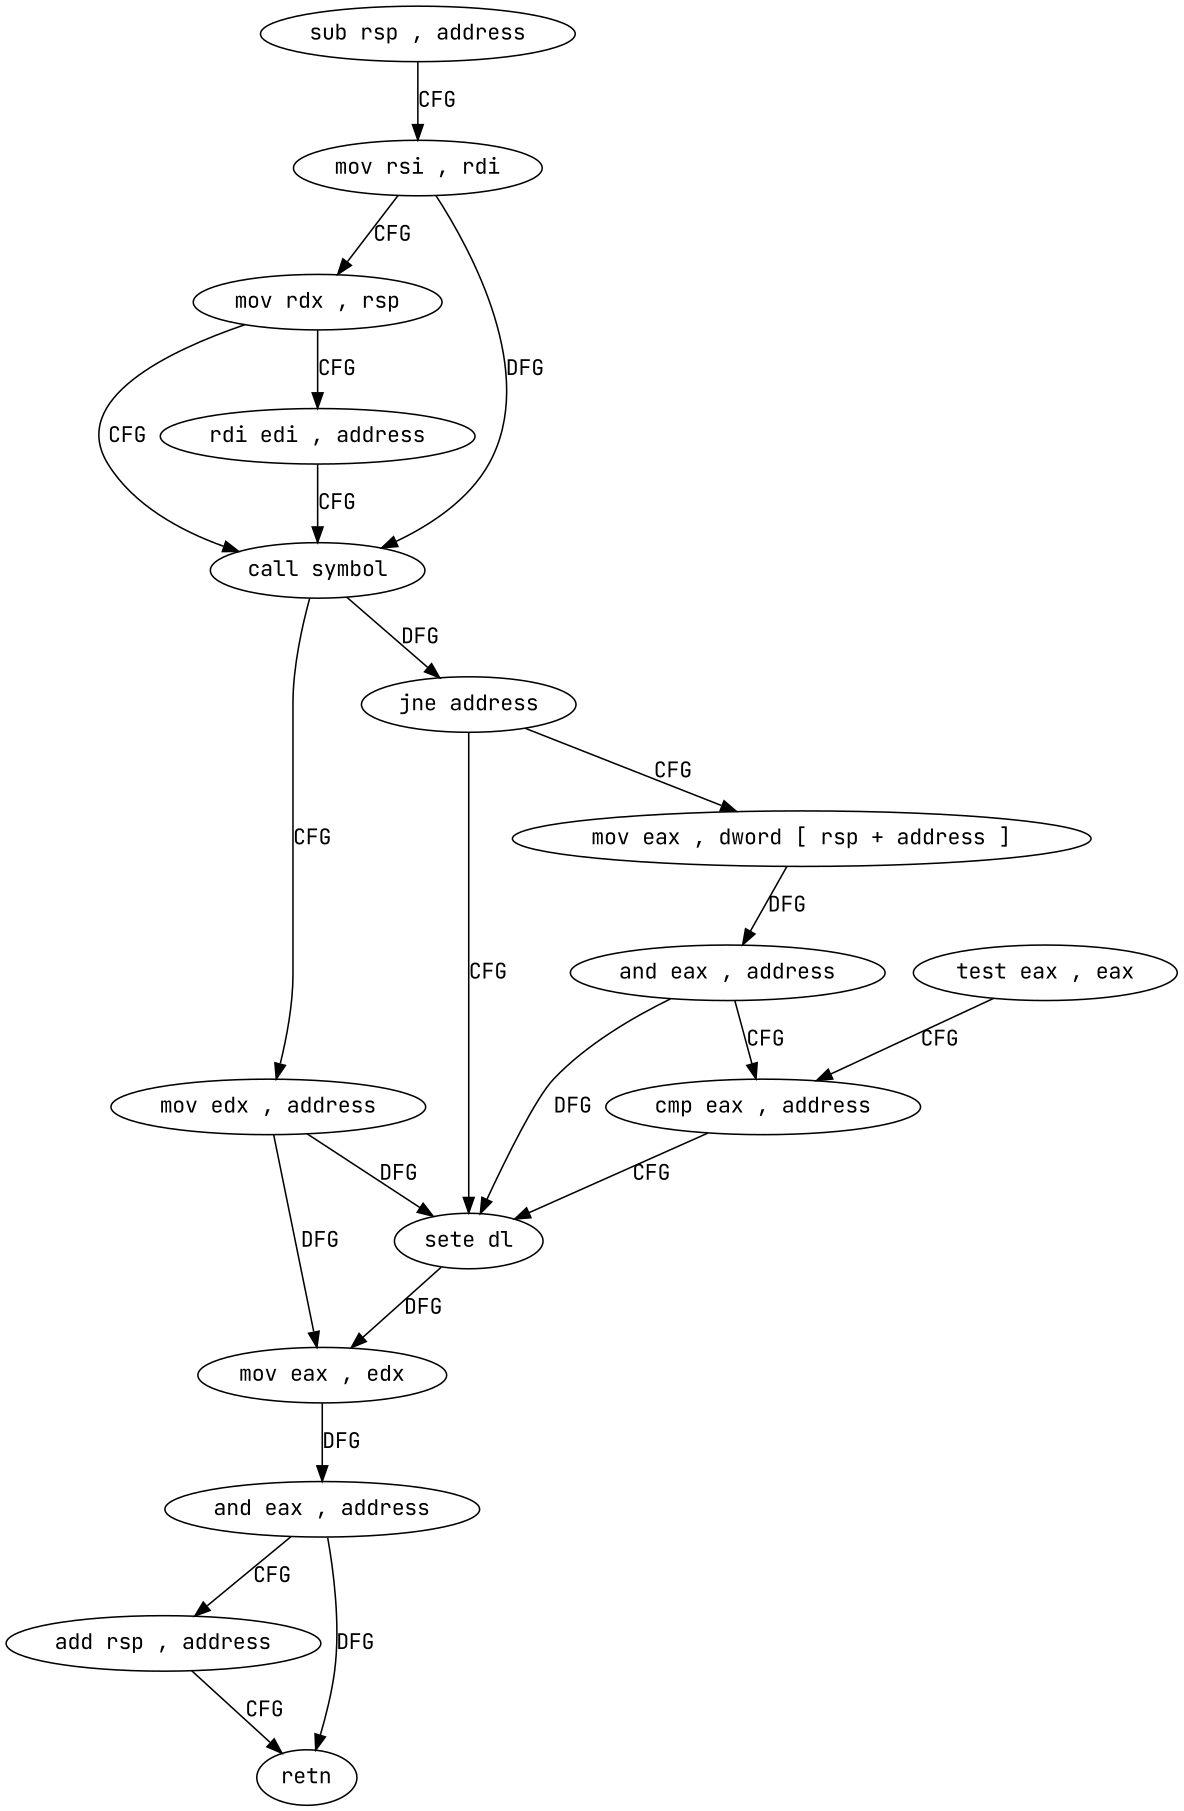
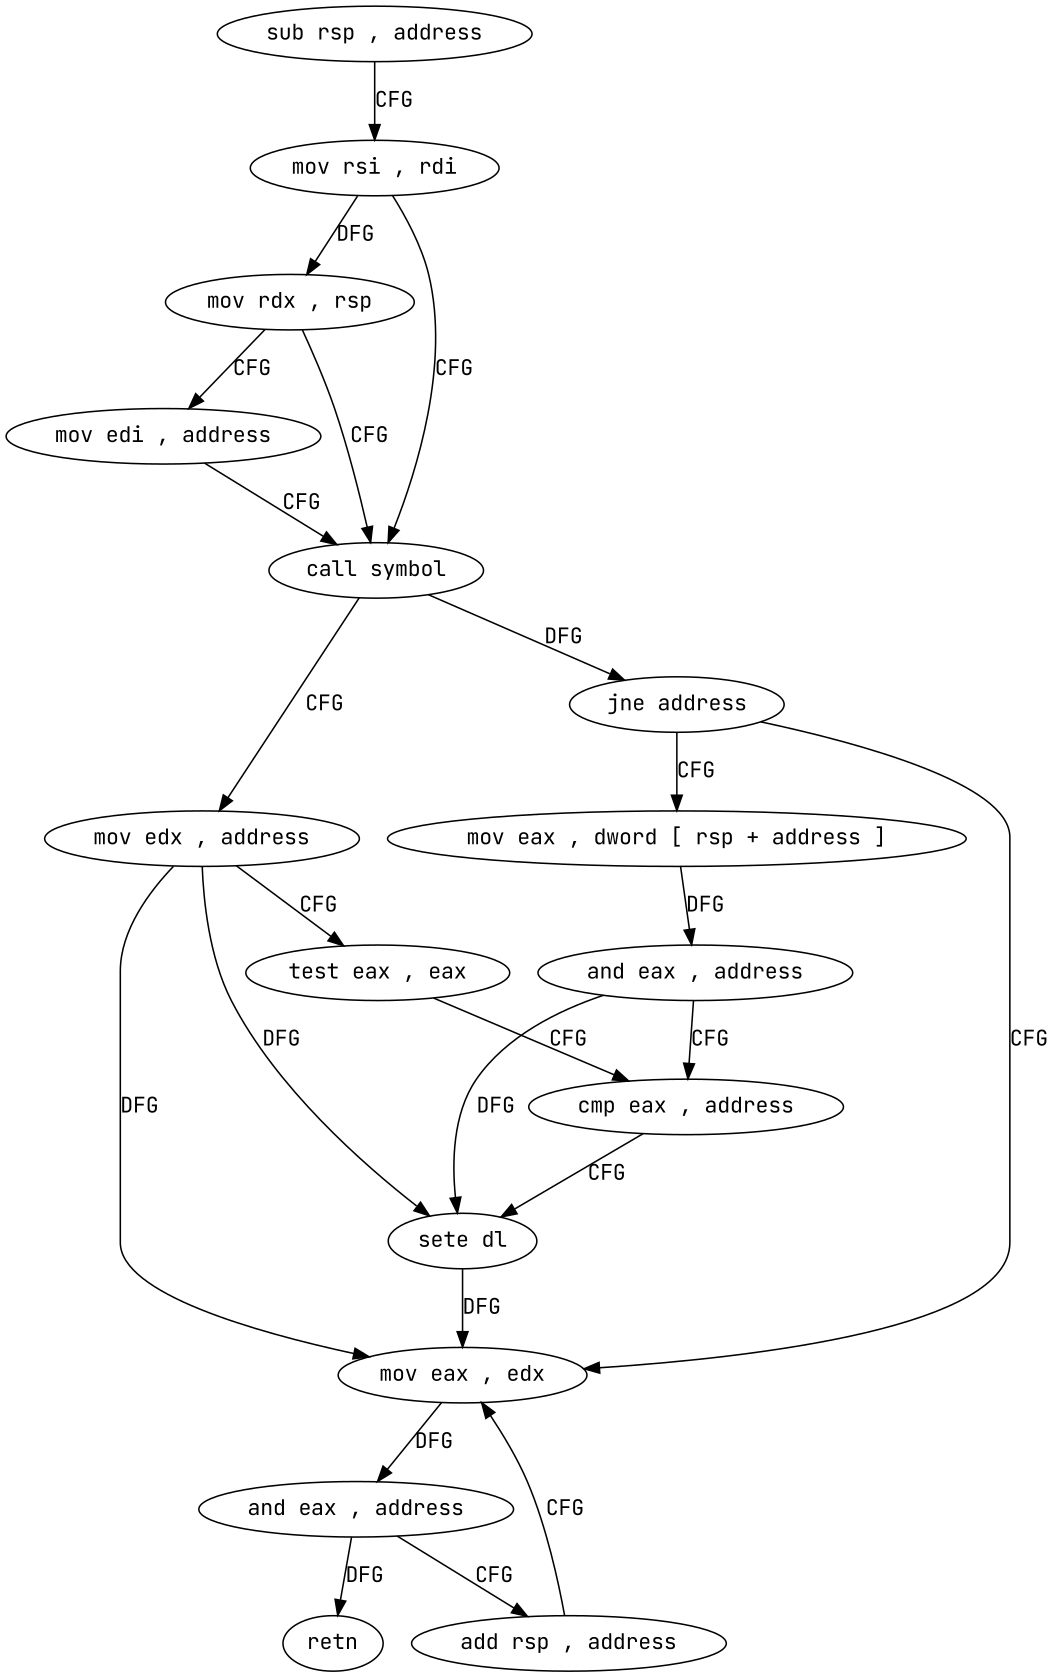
edge "mov rsi , rdi" -> "mov rdx , rsp": label "CFG" -> "DFG"
edge "mov rsi , rdi" -> "call symbol": label "DFG" -> "CFG"
node "rdi edi , address": label "rdi edi , address" -> "mov edi , address"
edge "mov edx , address" -> "test eax , eax": added, label "CFG"
edge "jne address" -> "sete dl": now "jne address" -> "mov eax , edx"
edge "add rsp , address" -> "retn": now "add rsp , address" -> "mov eax , edx"
